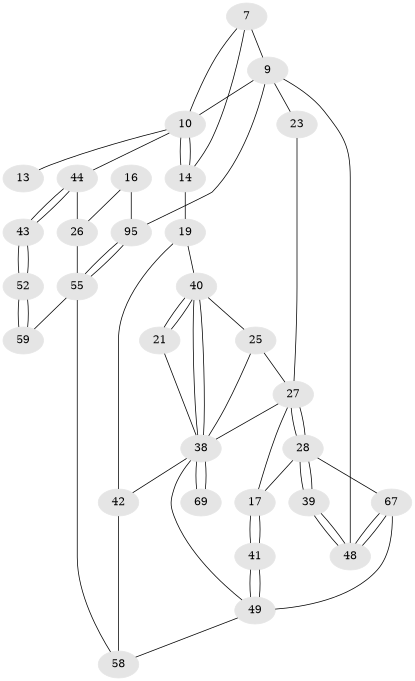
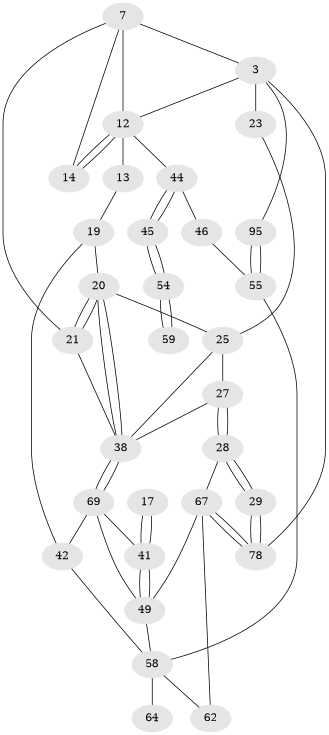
node "9": label "9" -> "3"
node "10": label "10" -> "12"
edge "7" -- "21": added
node "16": removed
edge "14" -- "19": now "13" -- "19"
node "43": label "43" -> "45"
node "26": label "26" -> "46"
edge "23" -- "27": now "23" -- "25"
node "52": label "52" -> "54"
node "40": label "40" -> "20"
edge "55" -- "59": removed
edge "27" -- "17": removed
edge "38" -- "42": now "69" -- "42"
edge "28" -- "17": removed
node "39": label "39" -> "29"
edge "69" -- "41": added
edge "38" -- "49": now "69" -- "49"
node "48": label "48" -> "78"
node "64": added
node "62": added
